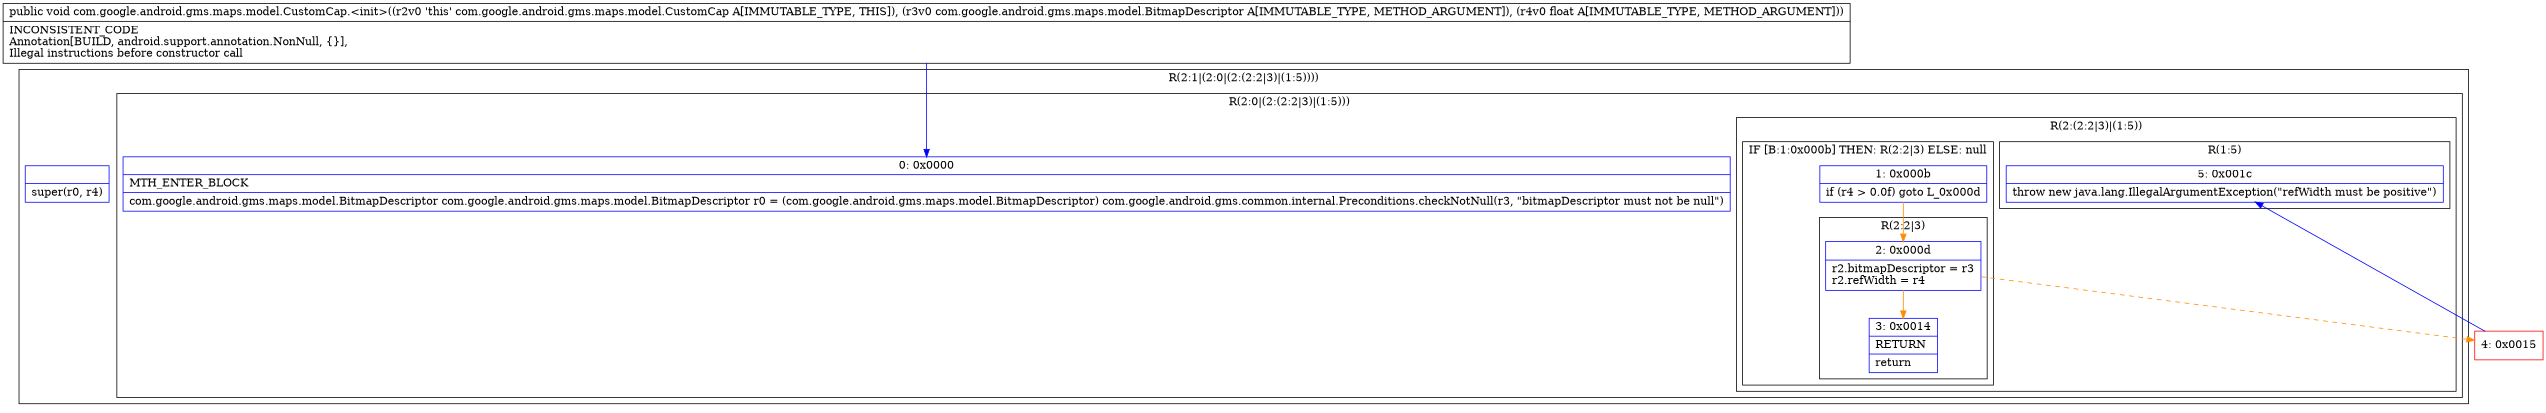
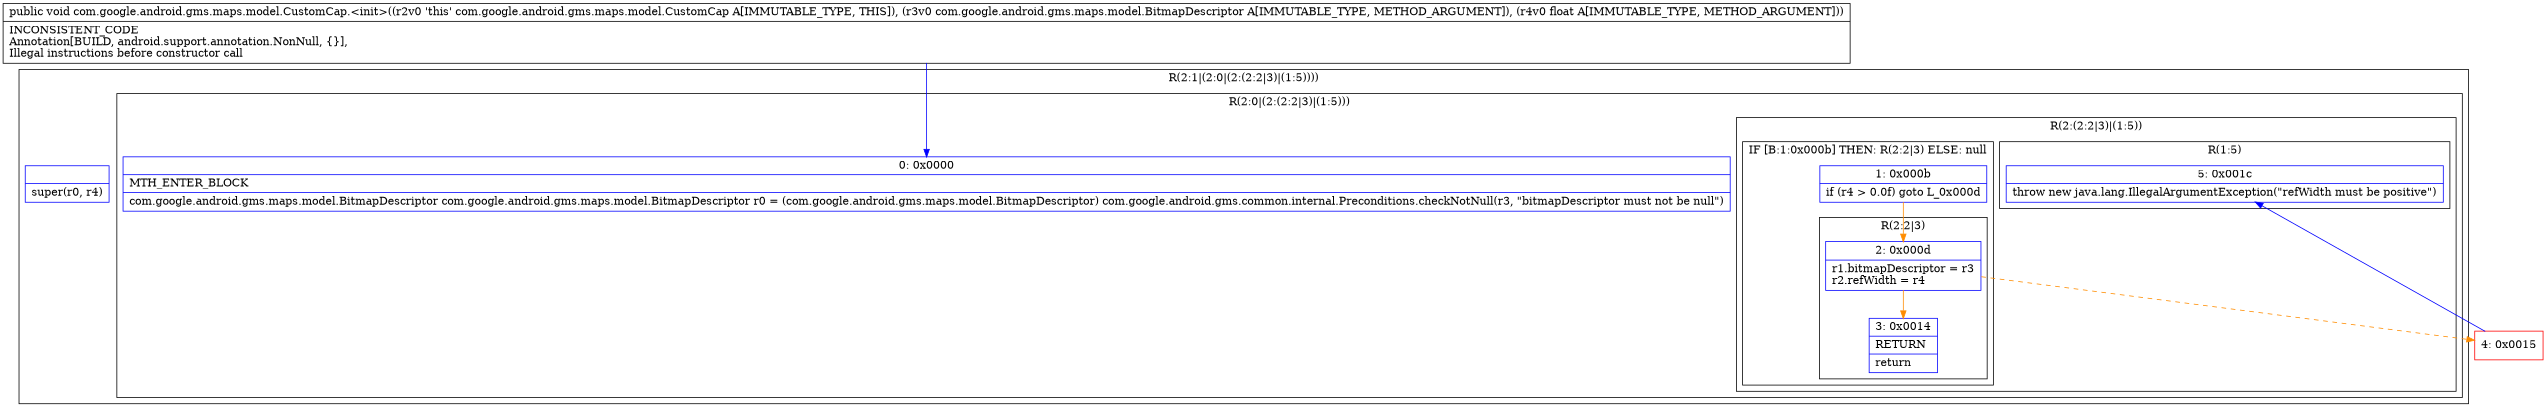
node "2: 0x000d": text "r2.bitmapDescriptor = r3" -> "r1.bitmapDescriptor = r3"
